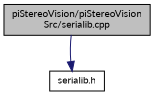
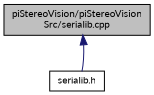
edge "piStereoVision/piStereoVision Src/serialib.cpp" -> "serialib.h": reversed
